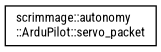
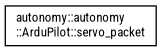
node "scrimmage::autonomy ::ArduPilot::servo_packet": label "scrimmage::autonomy ::ArduPilot::servo_packet" -> "autonomy::autonomy ::ArduPilot::servo_packet"
